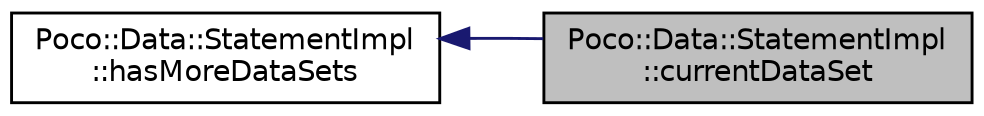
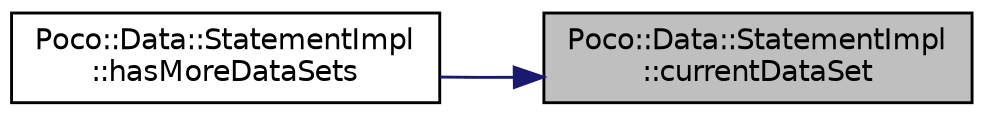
edge "Poco::Data::StatementImpl ::currentDataSet" -> "Poco::Data::StatementImpl ::hasMoreDataSets": reversed
